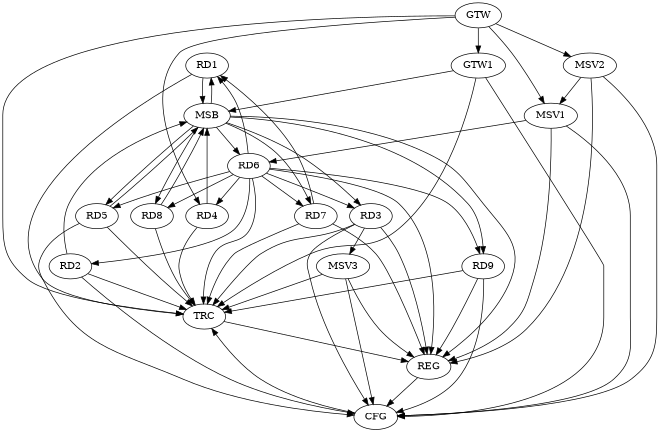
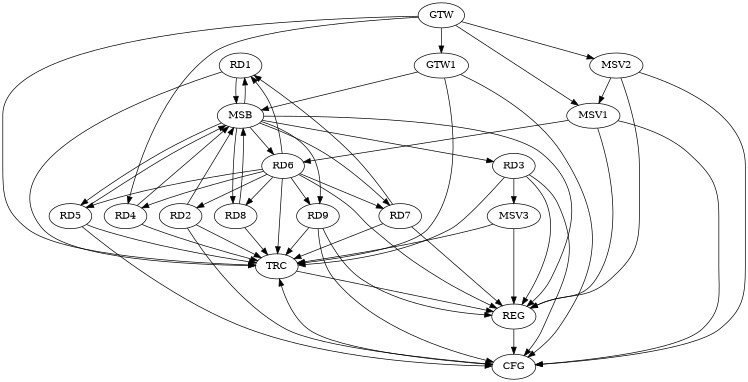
edge "RD6" -> "RD3": removed
edge "MSV3" -> "CFG": removed
